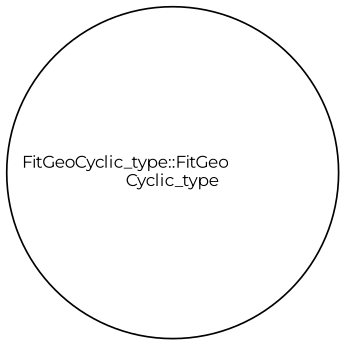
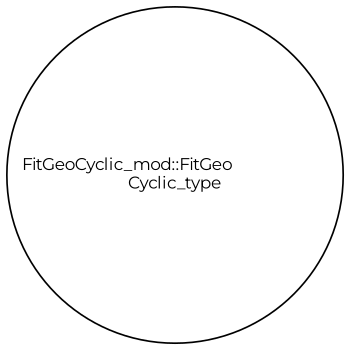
node "FitGeoCyclic_type::FitGeo Cyclic_type": label "FitGeoCyclic_type::FitGeo Cyclic_type" -> "FitGeoCyclic_mod::FitGeo Cyclic_type"
